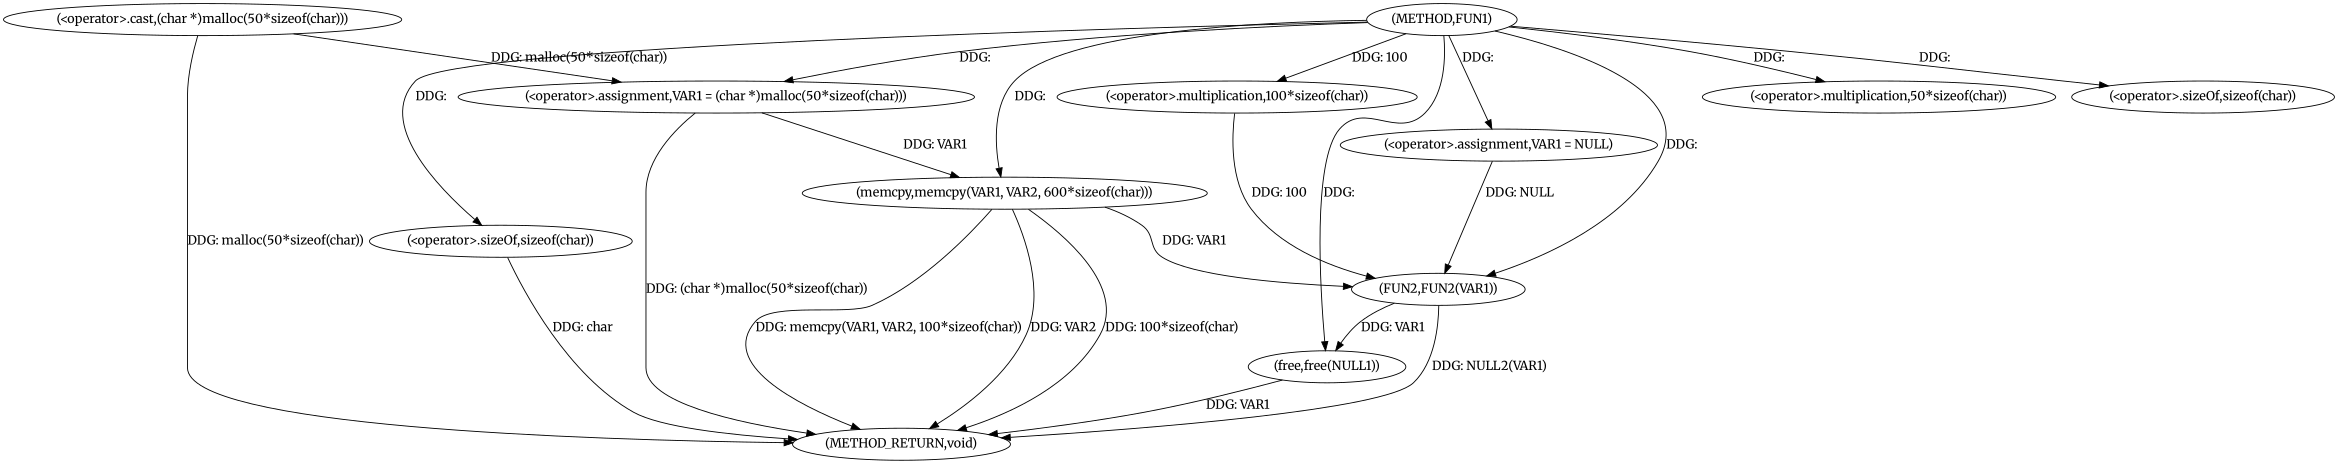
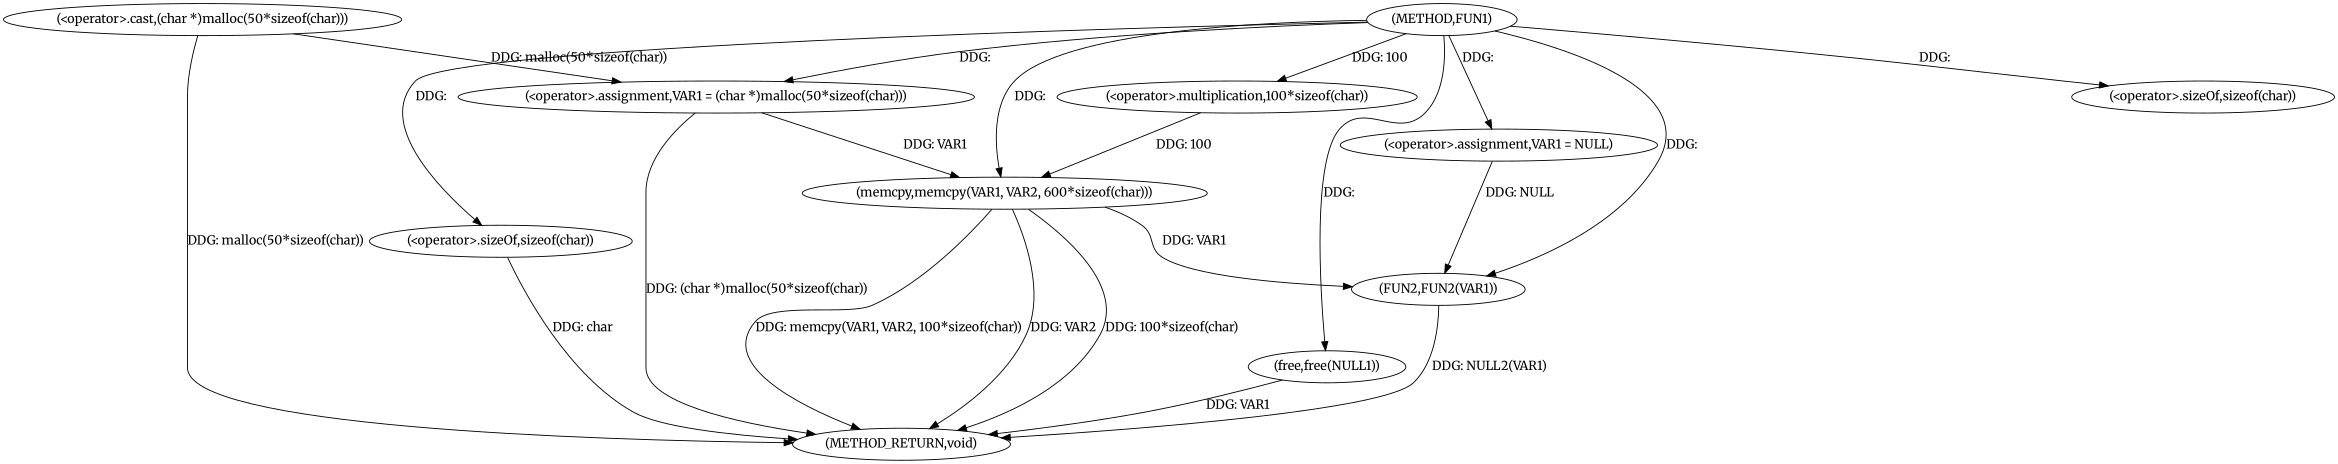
node "(<operator>.multiplication,50*sizeof(char))": removed
edge "(<operator>.multiplication,100*sizeof(char))" -> "(FUN2,FUN2(VAR1))": now "(<operator>.multiplication,100*sizeof(char))" -> "(memcpy,memcpy(VAR1, VAR2, 600*sizeof(char)))"
edge "(FUN2,FUN2(VAR1))" -> "(free,free(NULL1))": removed, label "DDG: VAR1"
